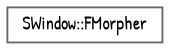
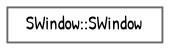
node "SWindow::FMorpher": label "SWindow::FMorpher" -> "SWindow::SWindow"
